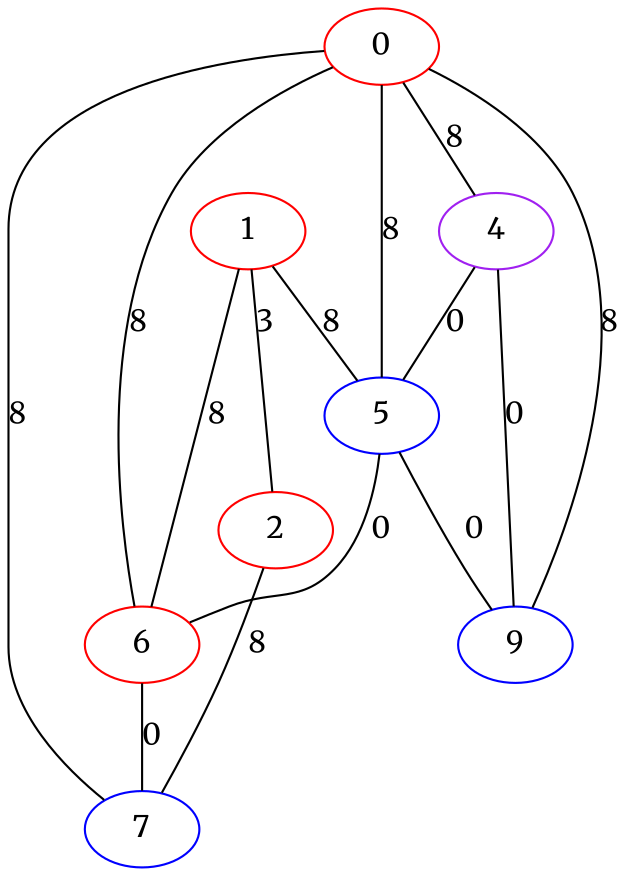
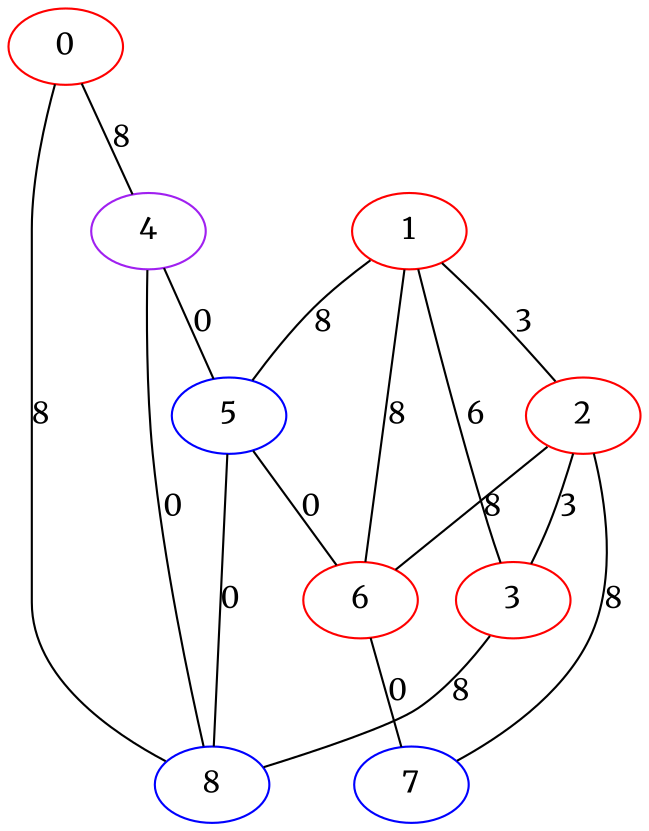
edge "0" -- "5": removed, label "8"
edge "0" -- "6": now "2" -- "6"
edge "0" -- "7": removed, label "8"
node "3": added
node "9": label "9" -> "8"
